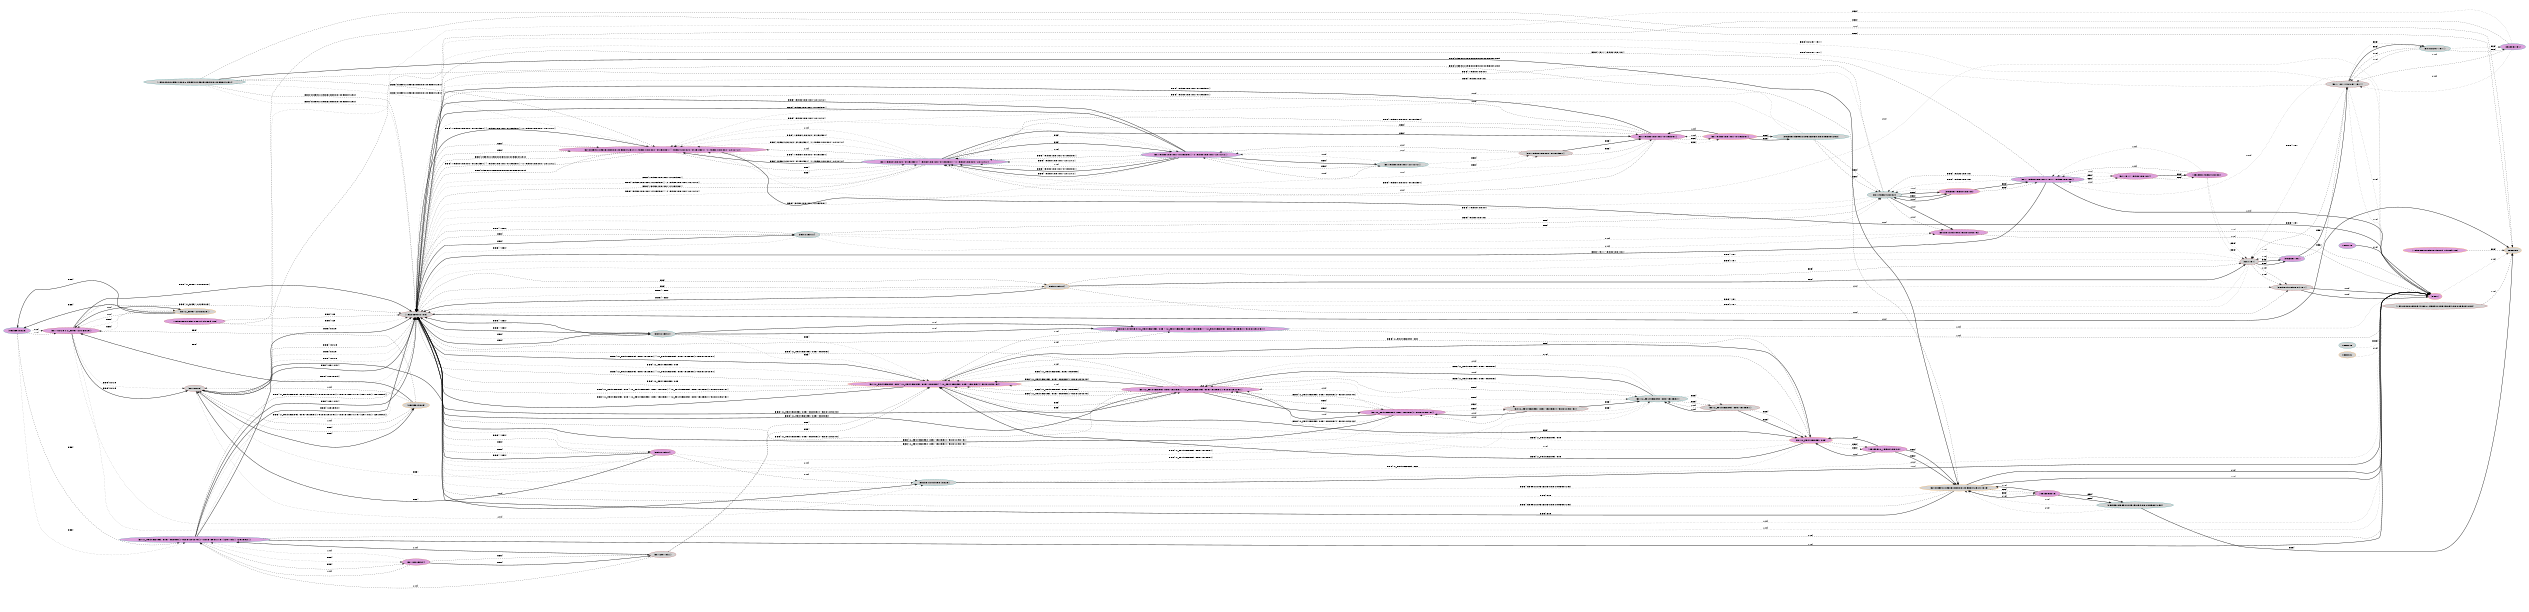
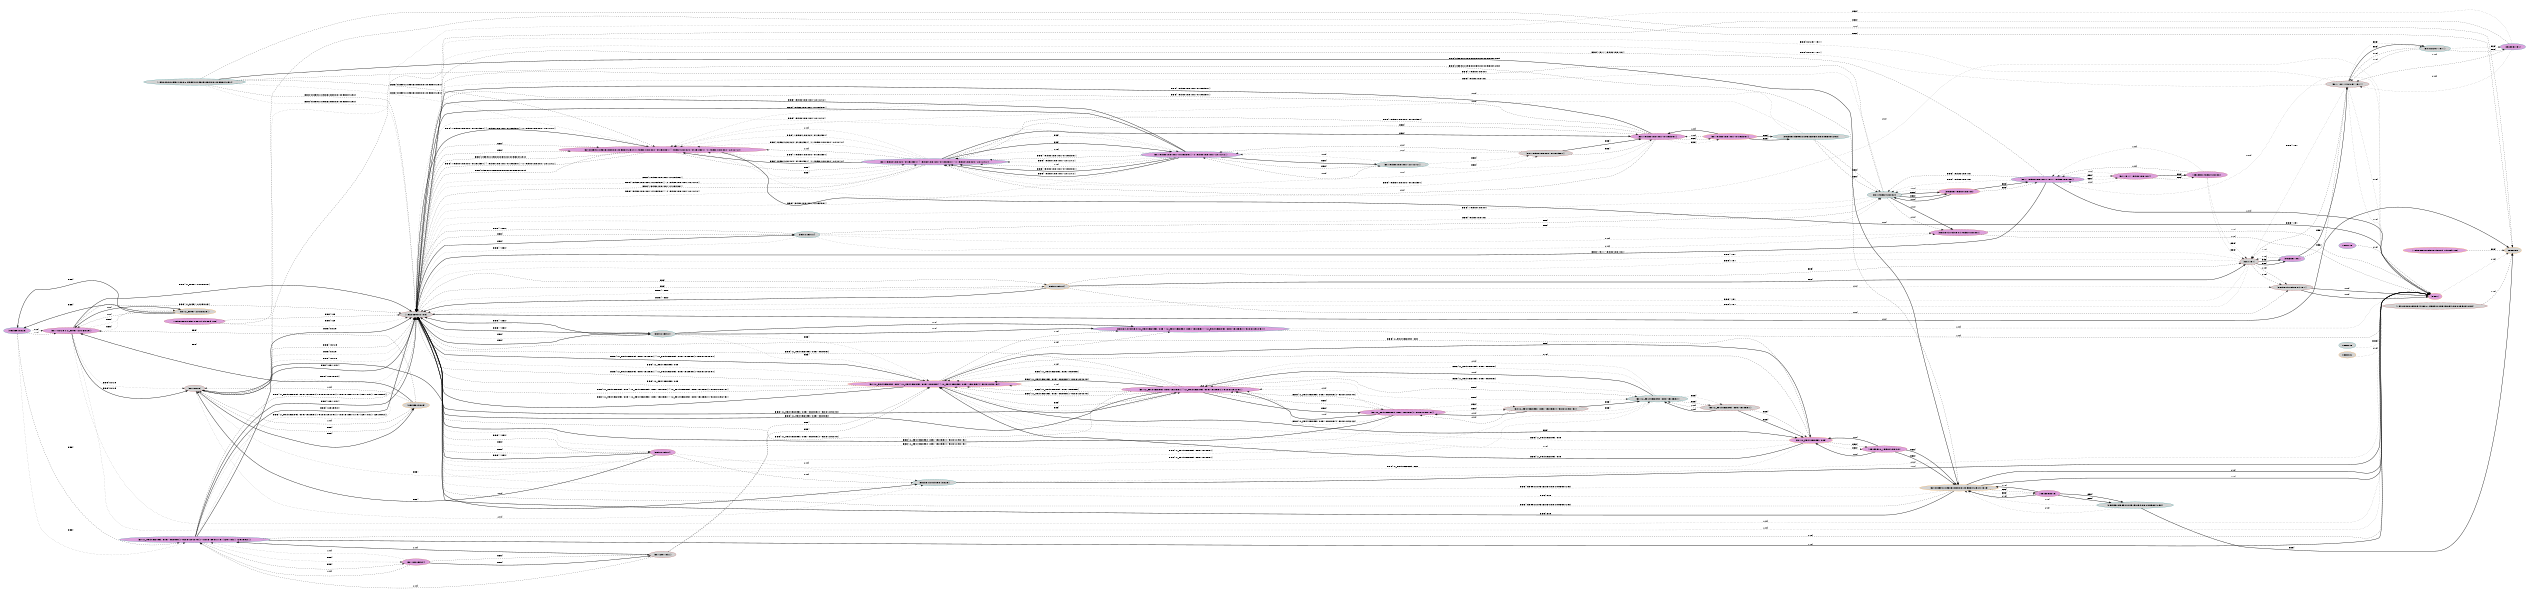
node "(ControlStructure,if (!enclosingLayer))": label "(ControlStructure,if (!enclosingLayer))" -> "(ControlStructure,if (!verticalScrollbar))"
edge "1000120" -> "(Block,)": style bold -> dashed
